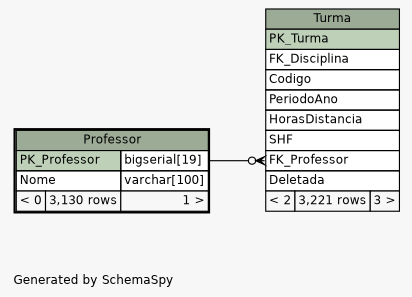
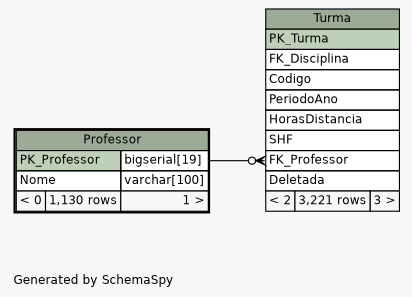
node "Professor": text "3,130 rows" -> "1,130 rows"
